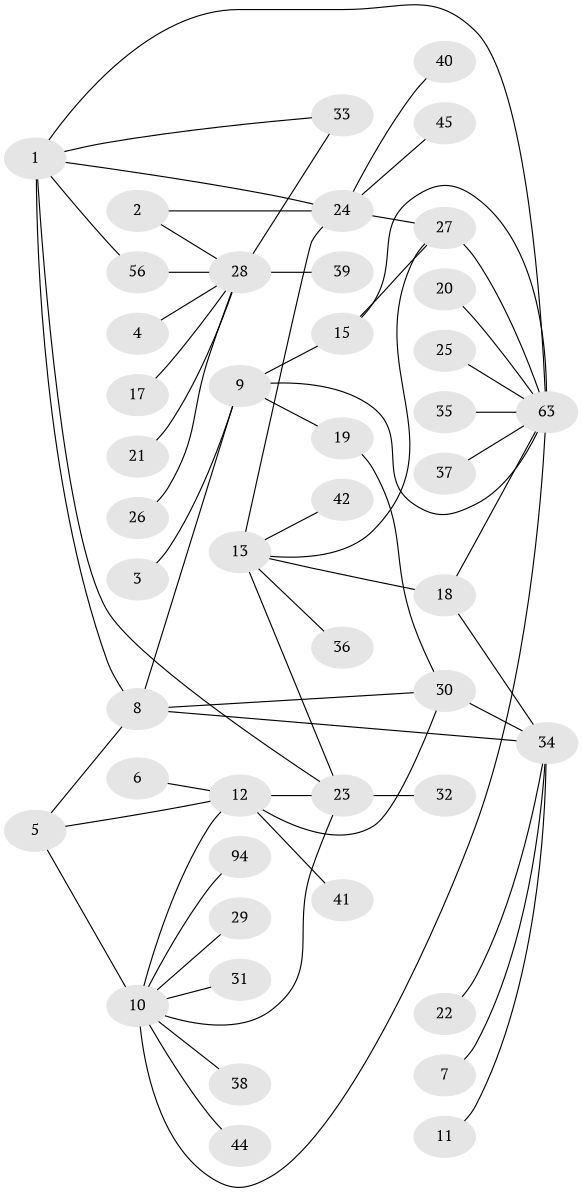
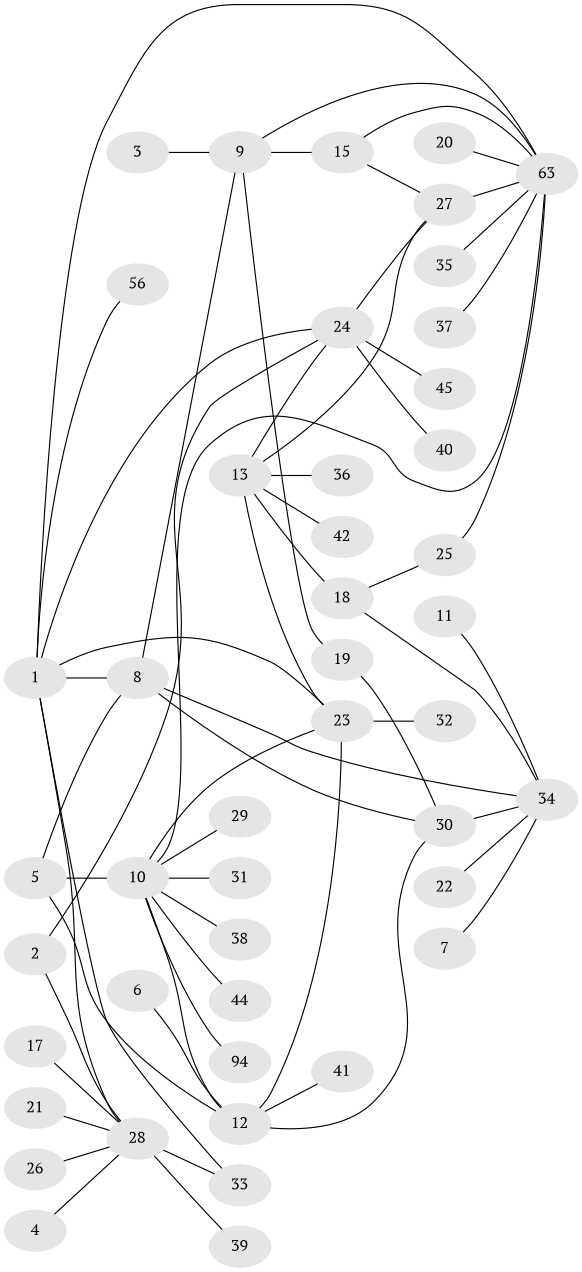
edge "56" -- "28": now "1" -- "28"
edge "63" -- "18": now "25" -- "18"
